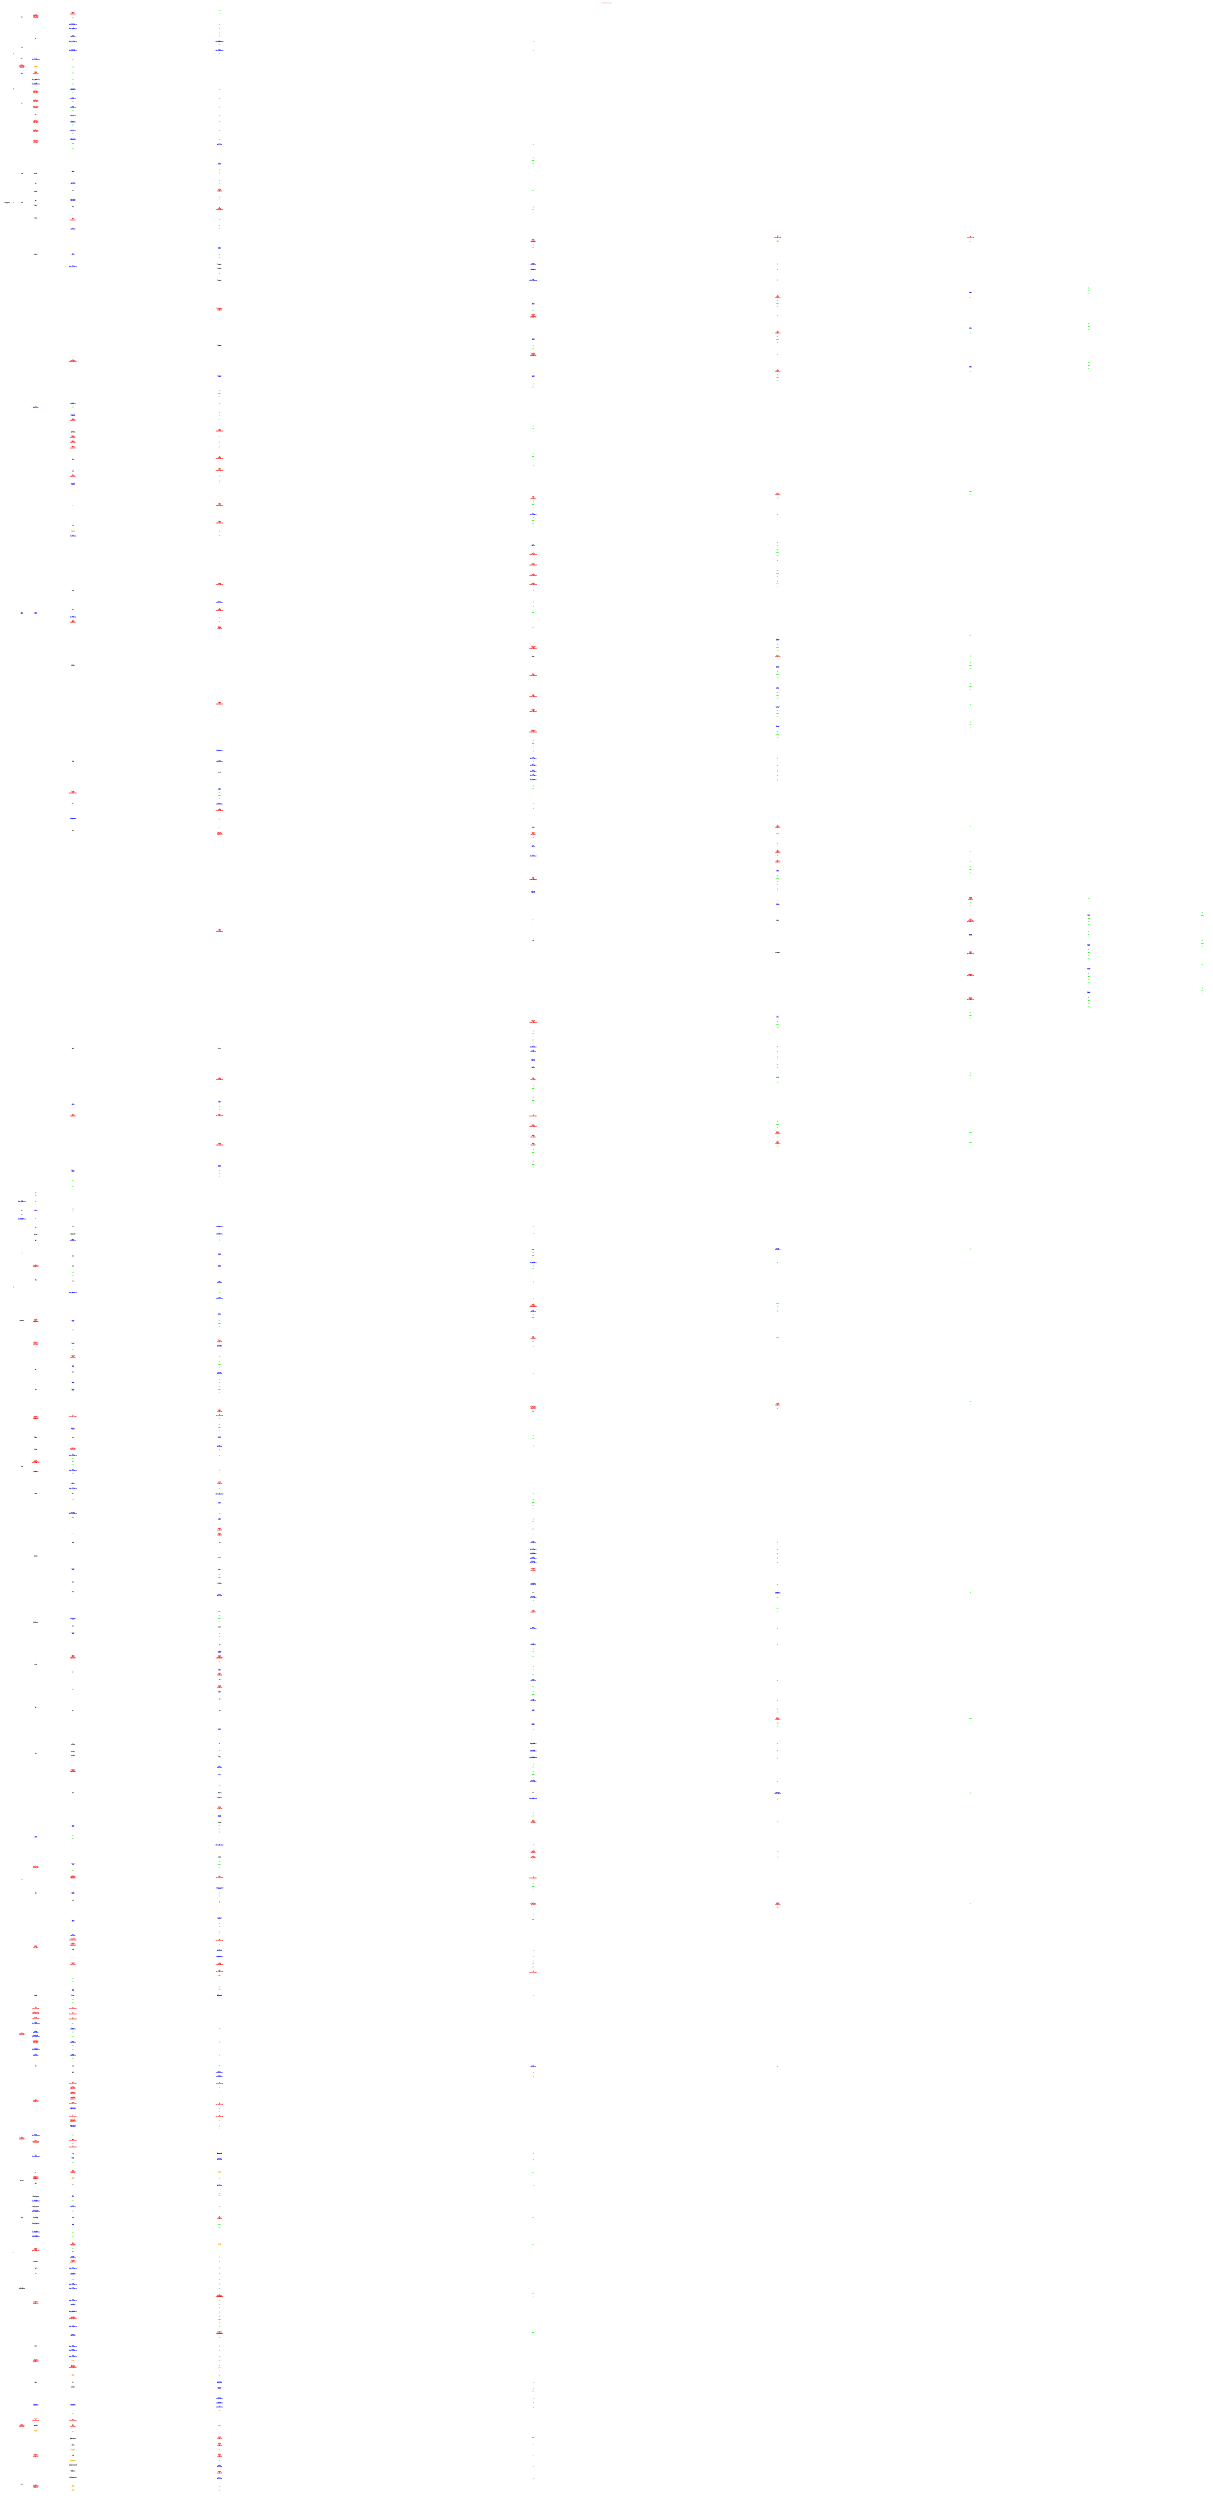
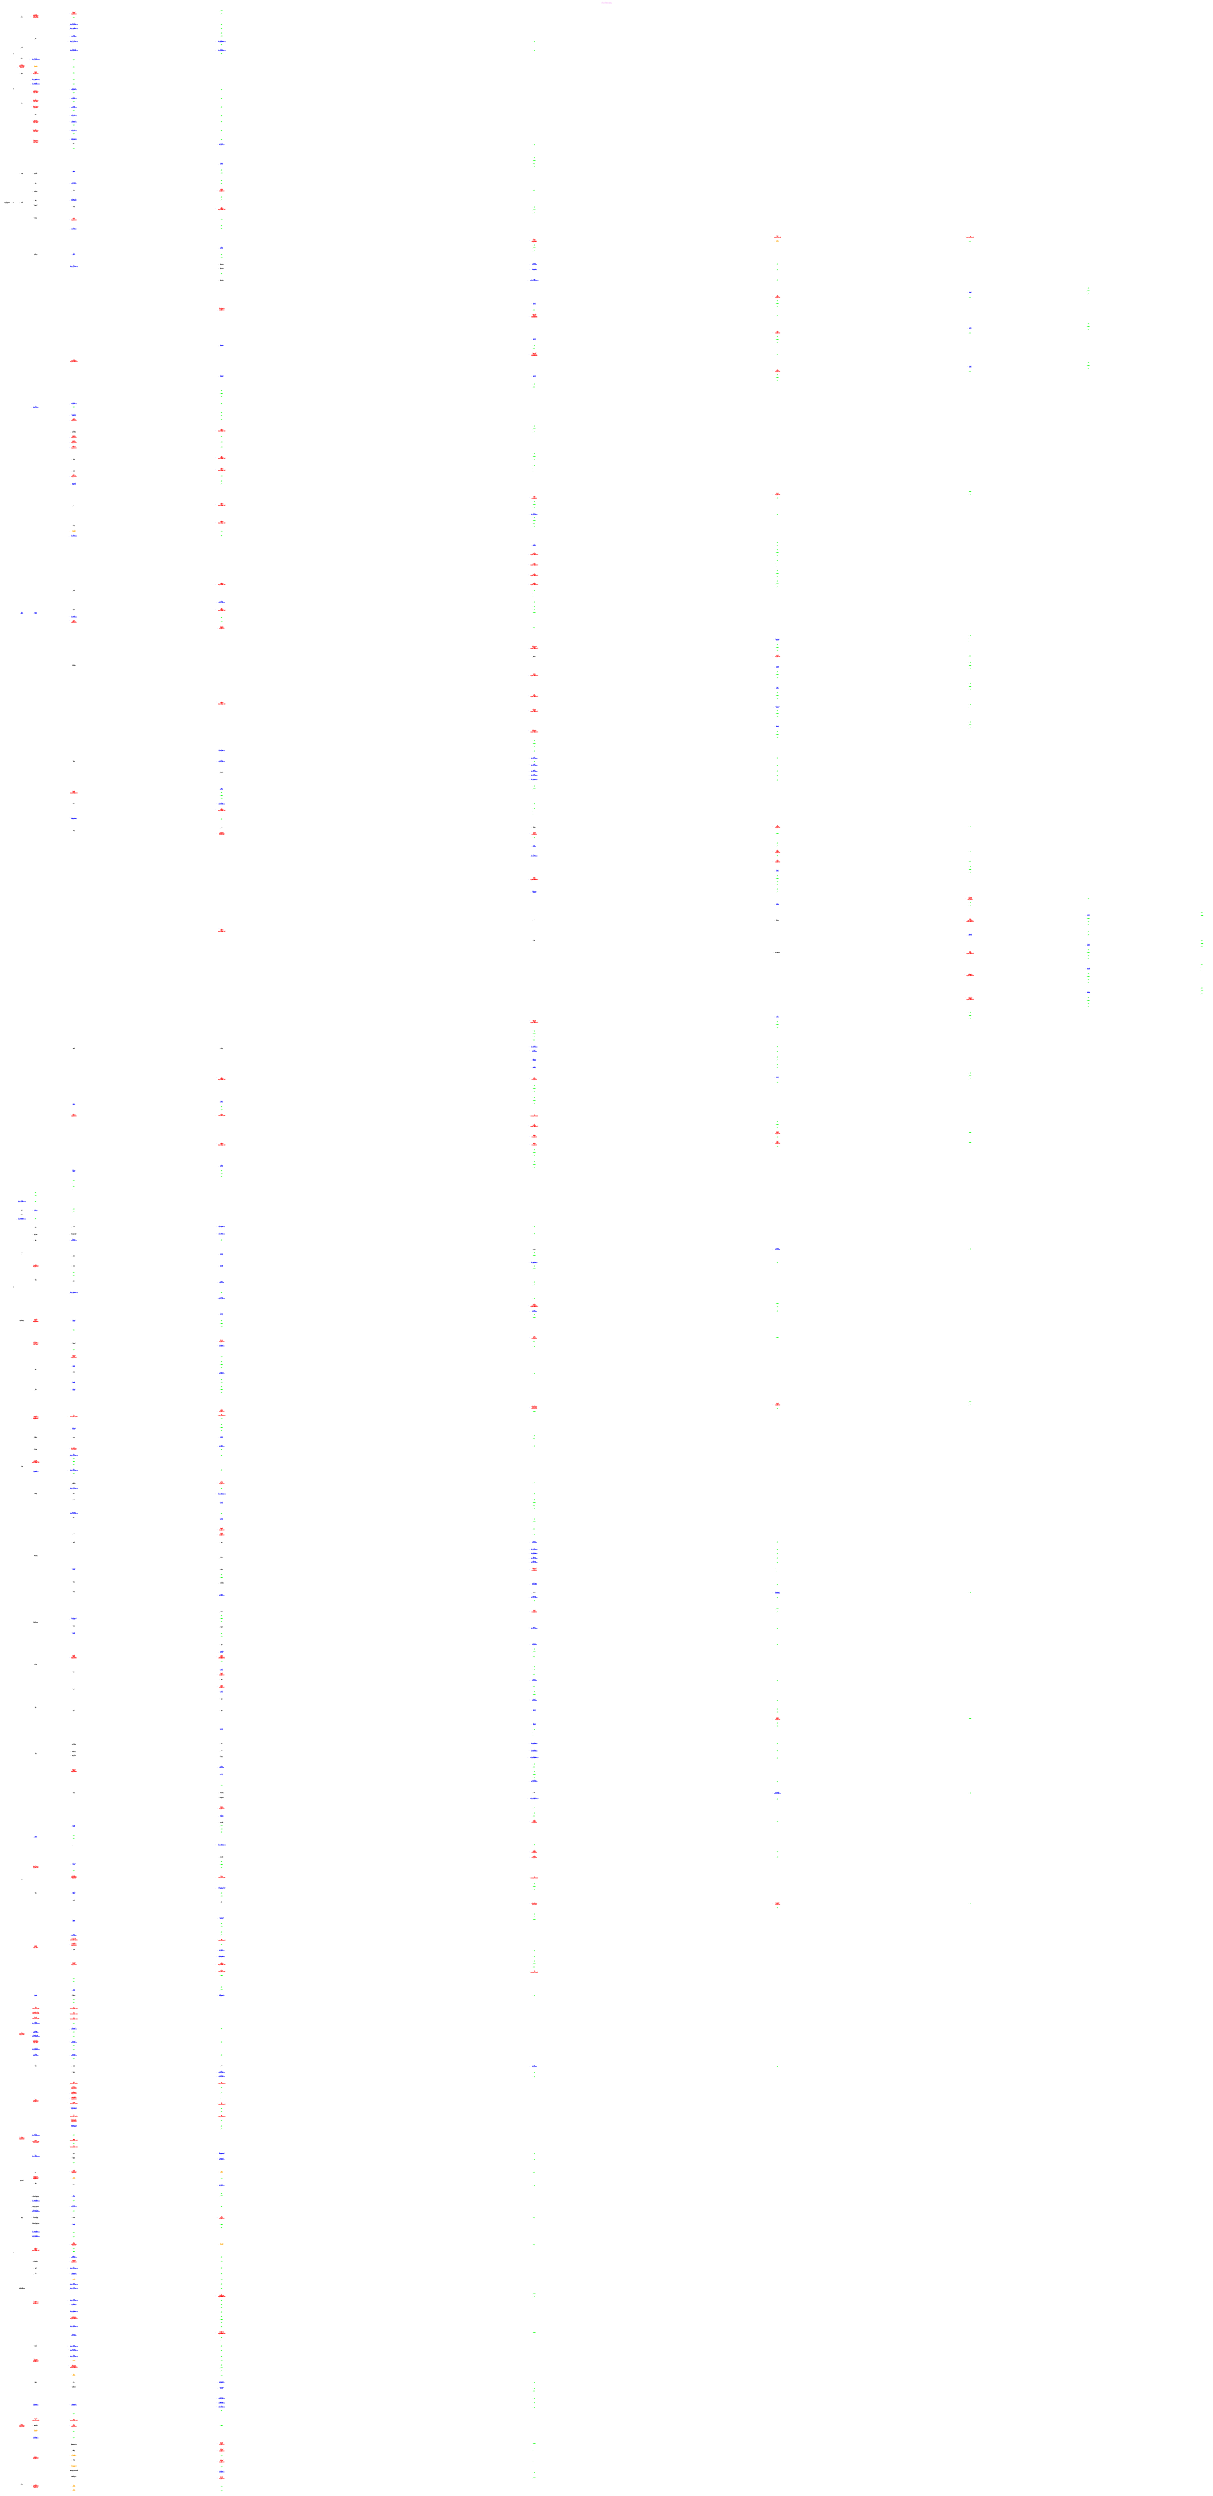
node "/listLdapServersForDomain": removed
